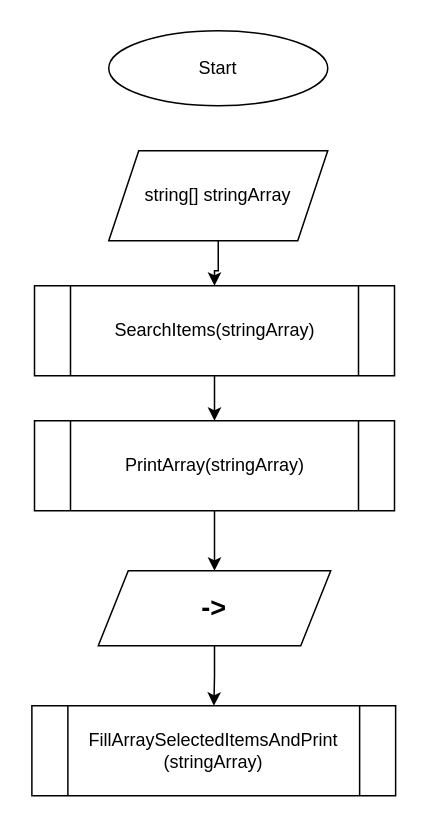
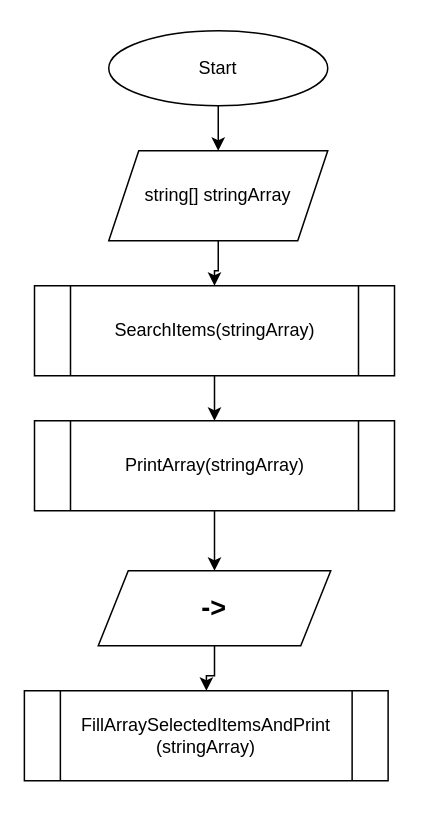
edge "Start" -> "string[] stringArray": added
node "FillArraySelectedItemsAndPrint (stringArray)": moved (214, 751) -> (206, 736)
